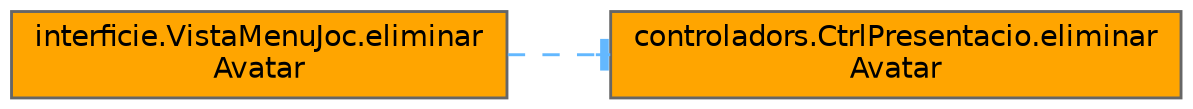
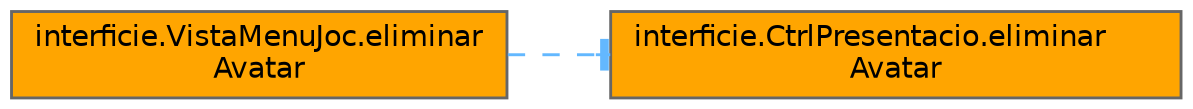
node "controladors.CtrlPresentacio.eliminar Avatar": label "controladors.CtrlPresentacio.eliminar Avatar" -> "interficie.CtrlPresentacio.eliminar Avatar"
